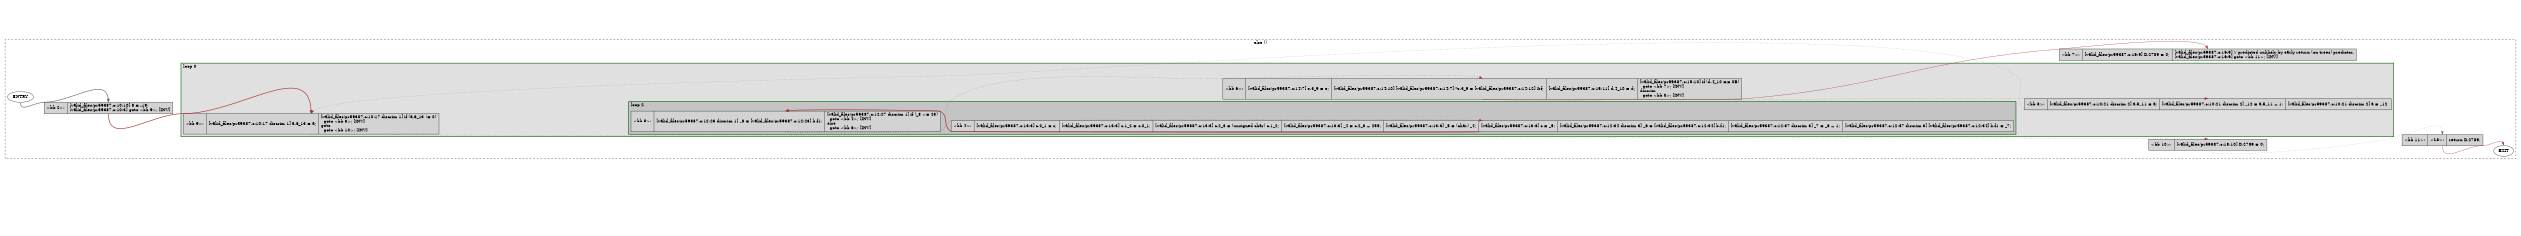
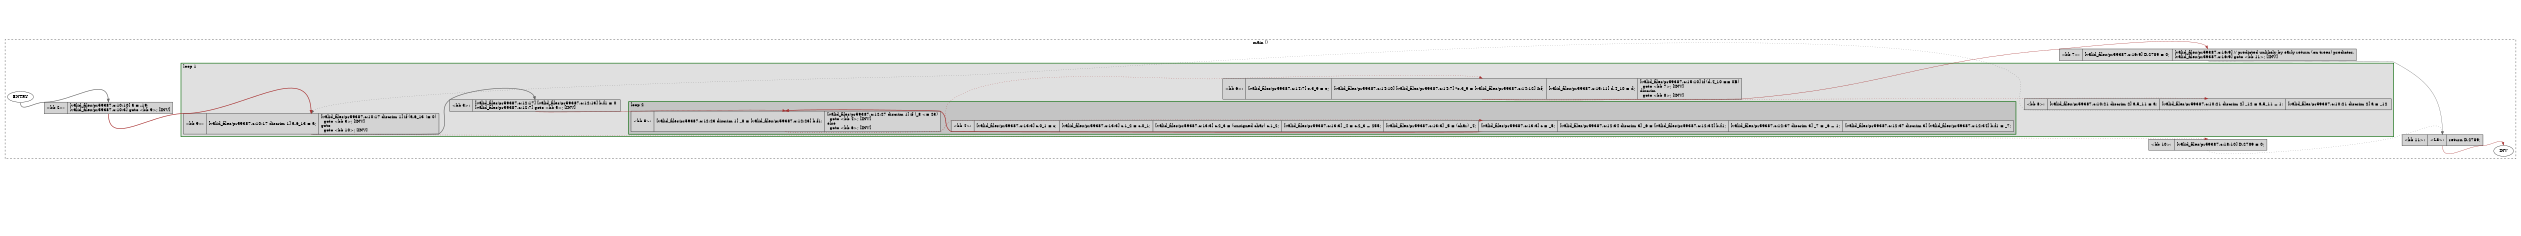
cluster "else ()": label "else ()" -> "main ()"
edge "<bb 7>:" -> "<bb 11>:": added
cluster "loop 0": label "loop 0" -> "loop 1"
node "<bb 3>:": added
node "EXIT": label "EXIT" -> "INV"
